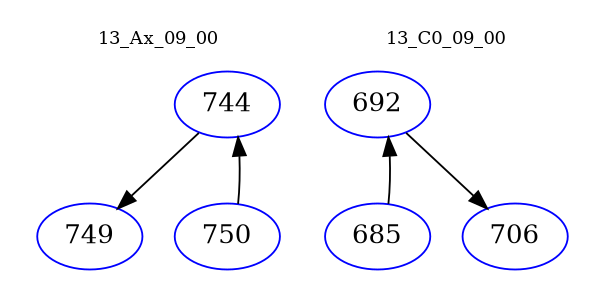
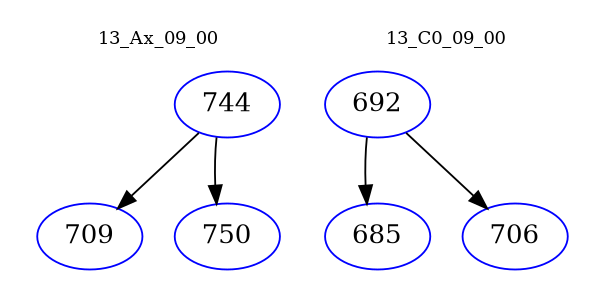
edge "750" -> "744": reversed
edge "685" -> "692": reversed
node "749": label "749" -> "709"
